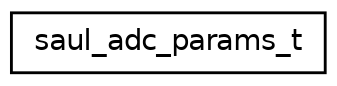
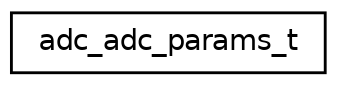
node "saul_adc_params_t": label "saul_adc_params_t" -> "adc_adc_params_t"
